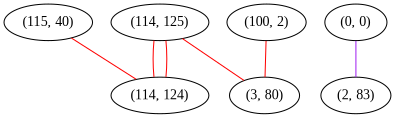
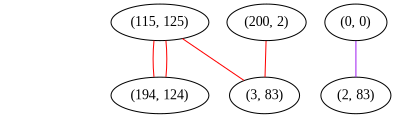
node "(115, 40)": removed
node "(114, 125)": label "(114, 125)" -> "(115, 125)"
node "(100, 2)": label "(100, 2)" -> "(200, 2)"
node "(114, 124)": label "(114, 124)" -> "(194, 124)"
node "(3, 80)": label "(3, 80)" -> "(3, 83)"
